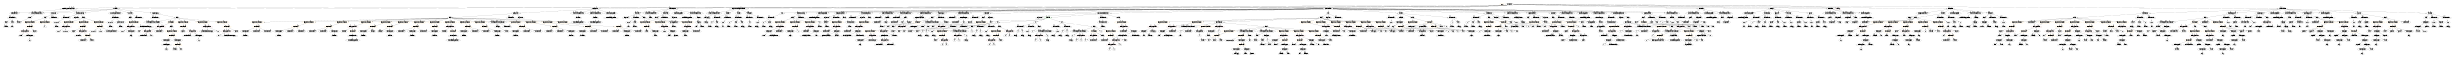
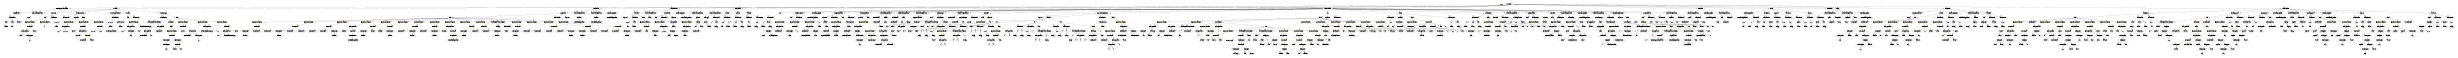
node "ERC20OwnershipTransferred": label "ERC20OwnershipTransferred" -> "ERC20Basic"
